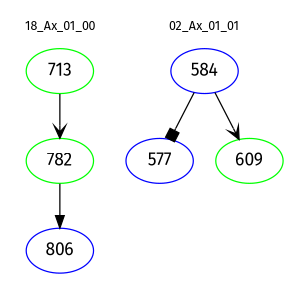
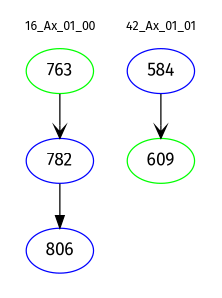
cluster "18_Ax_01_00": label "18_Ax_01_00" -> "16_Ax_01_00"
cluster "02_Ax_01_01": label "02_Ax_01_01" -> "42_Ax_01_01"
node "713": label "713" -> "763"
node "782": color green -> blue
node "577": removed
